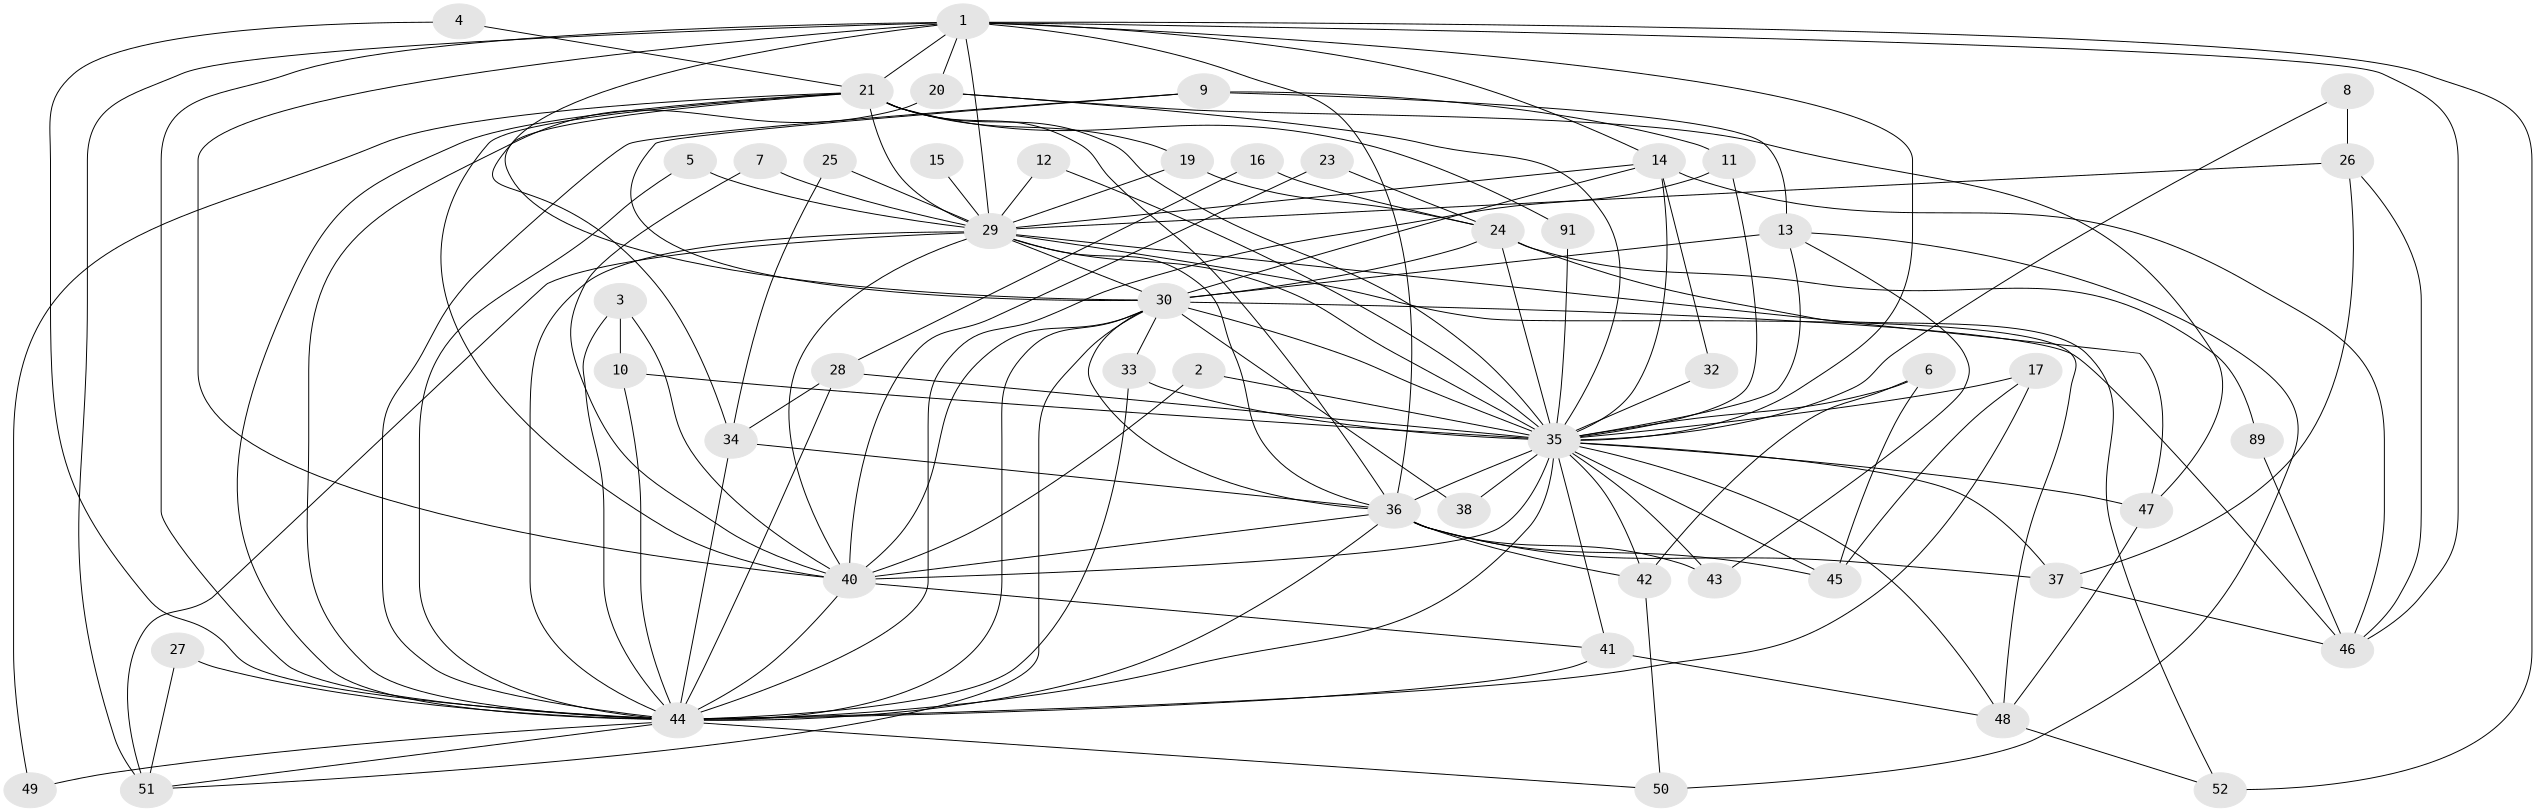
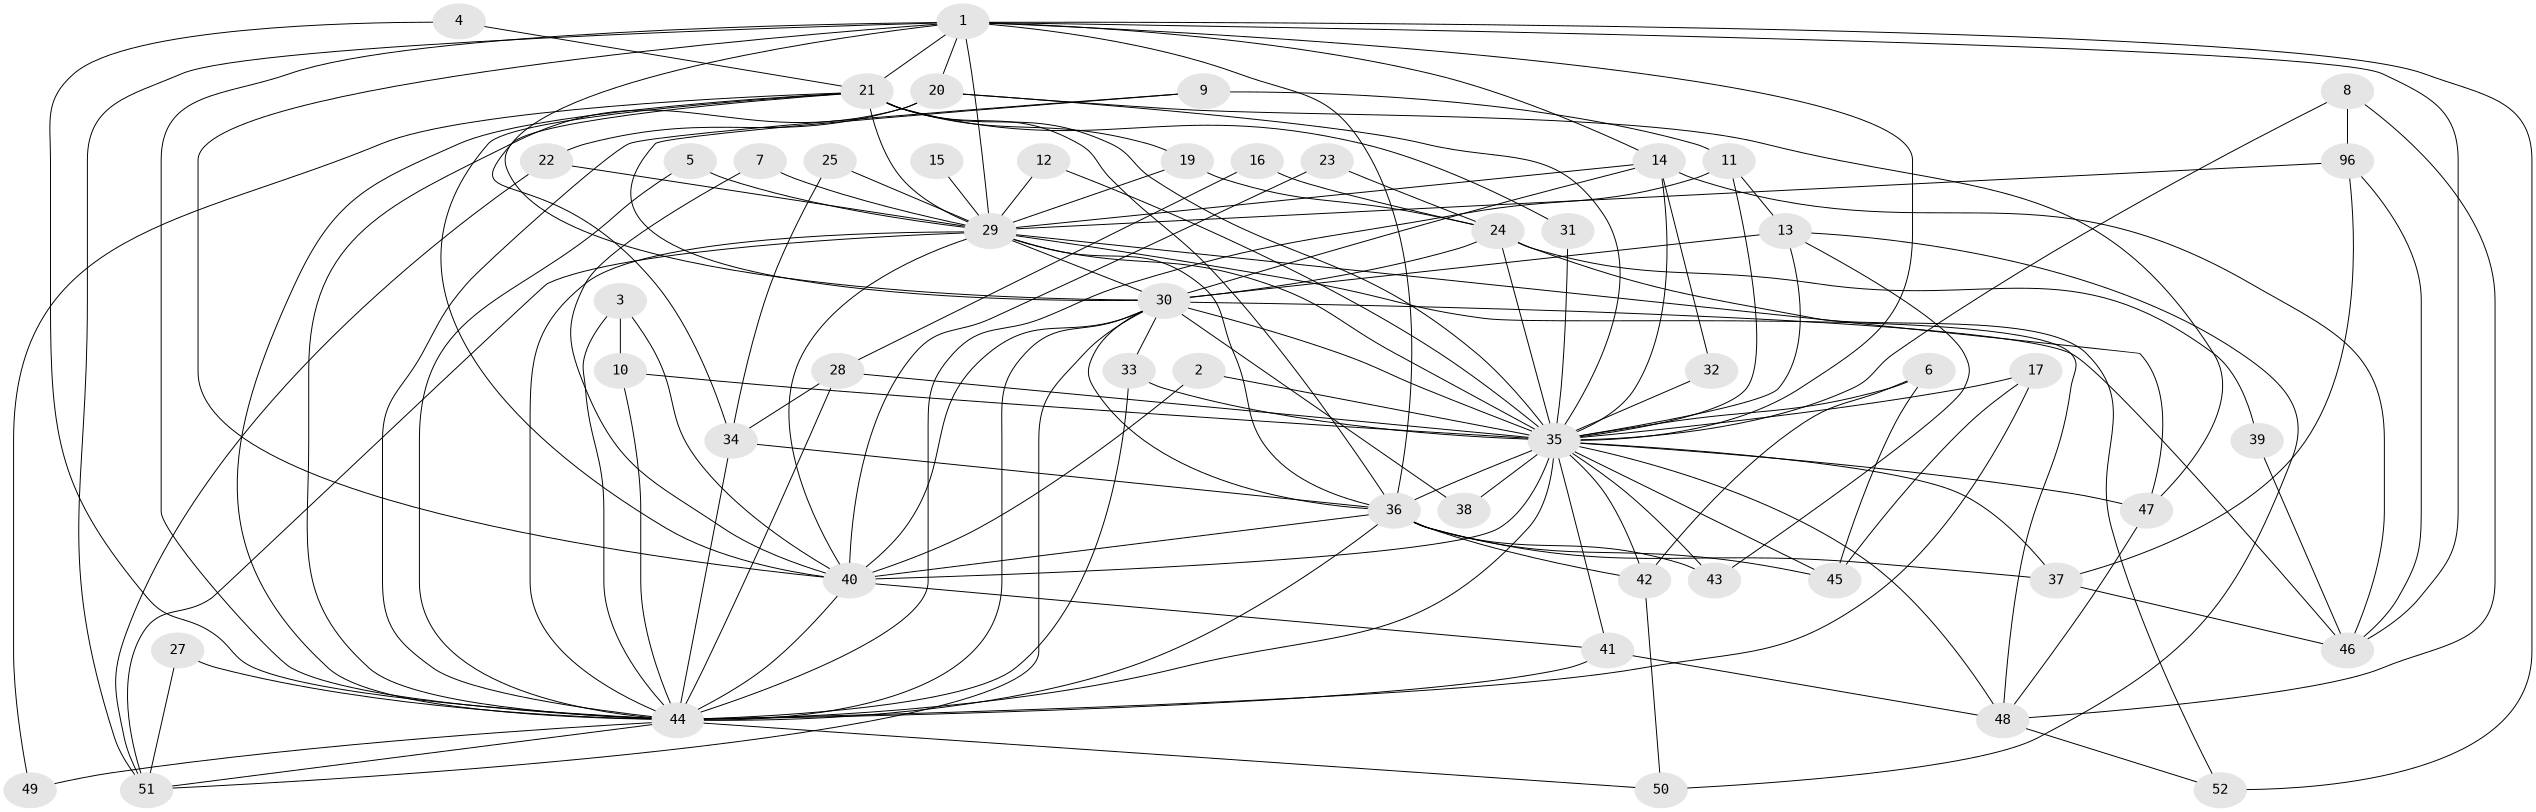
edge "9" -- "13": now "11" -- "13"
node "22": added
node "26": label "26" -> "96"
node "91": label "91" -> "31"
node "89": label "89" -> "39"
edge "8" -- "48": added
